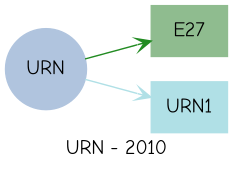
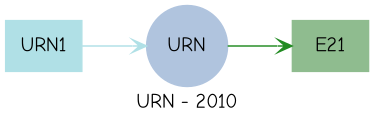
node "E27": label "E27" -> "E21"
edge "URN" -> "URN1": reversed
